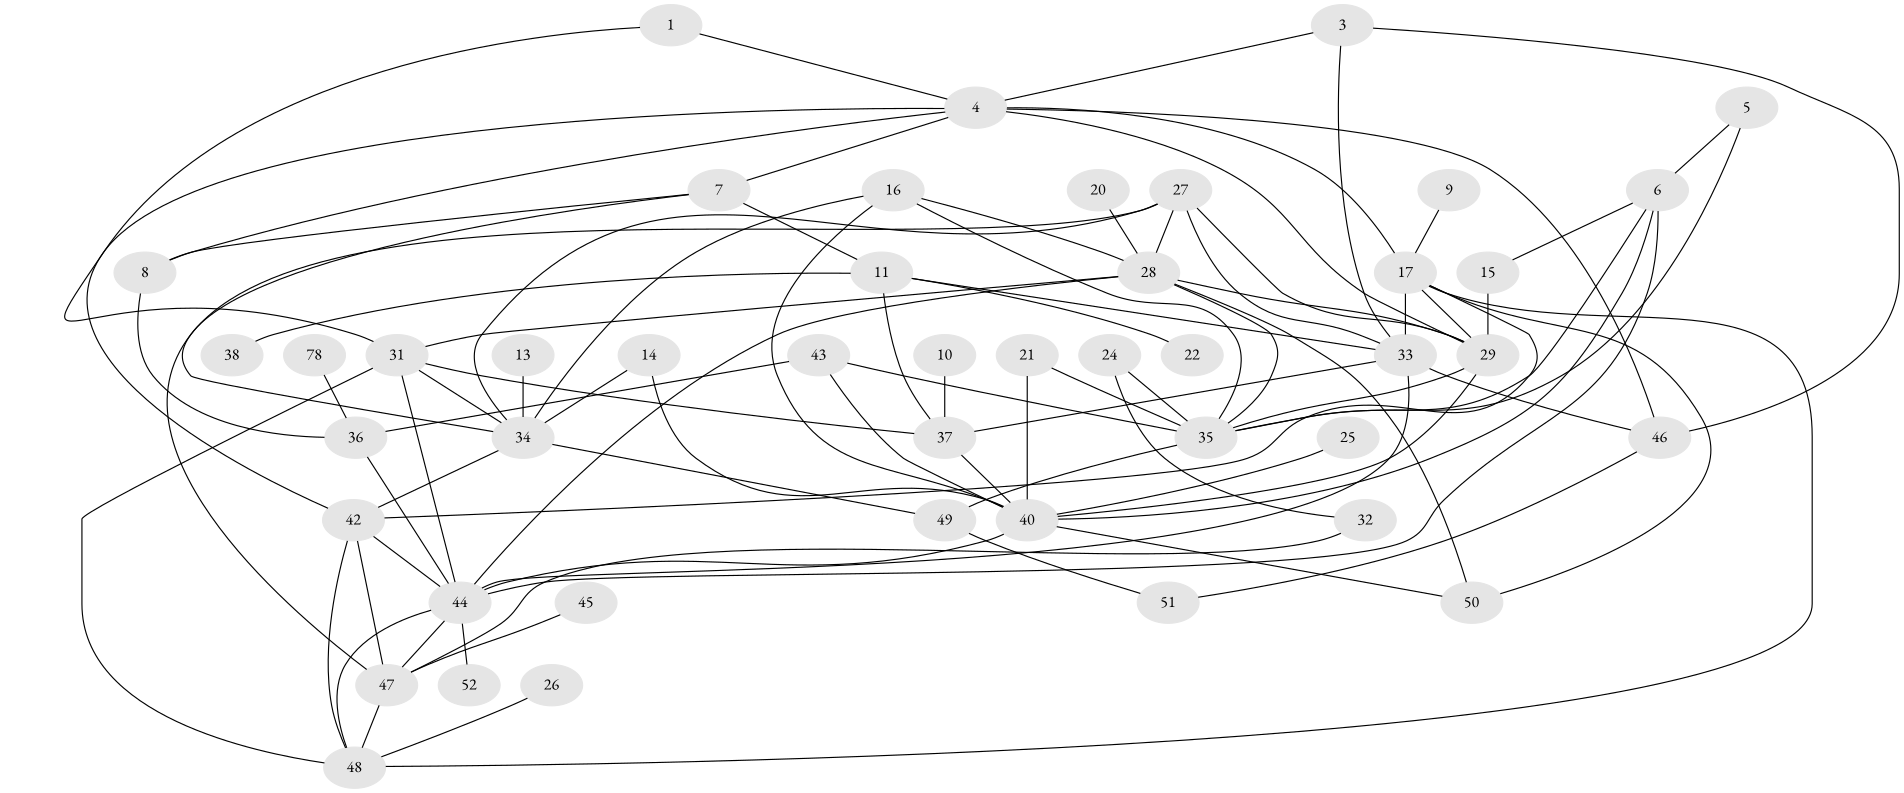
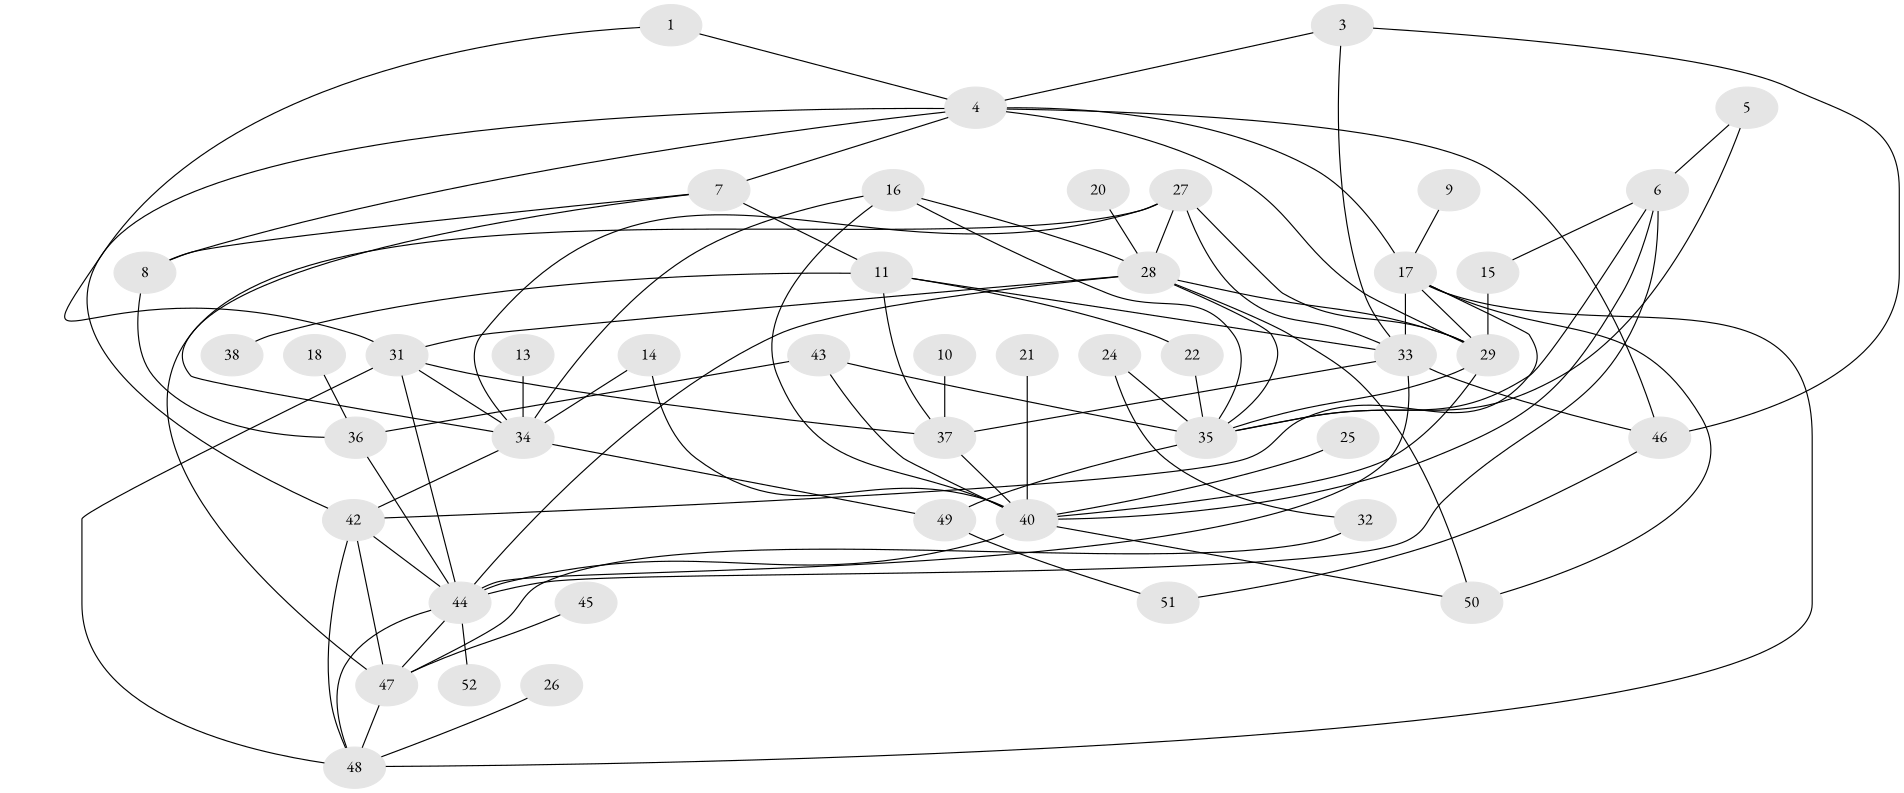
node "78": label "78" -> "18"
edge "21" -- "35": now "22" -- "35"
